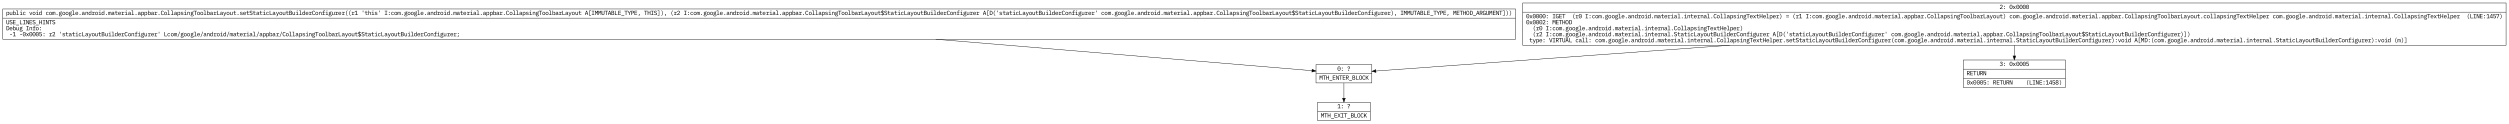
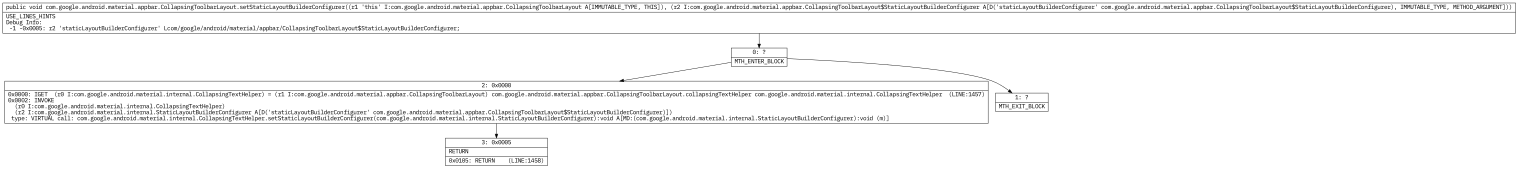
node "2: 0x0000": text "0x0002: METHOD" -> "0x0002: INVOKE"
edge "2: 0x0000" -> "0: ?": reversed
node "3: 0x0005": text "0x0005: RETURN    (LINE:1458)" -> "0x0105: RETURN    (LINE:1458)"
